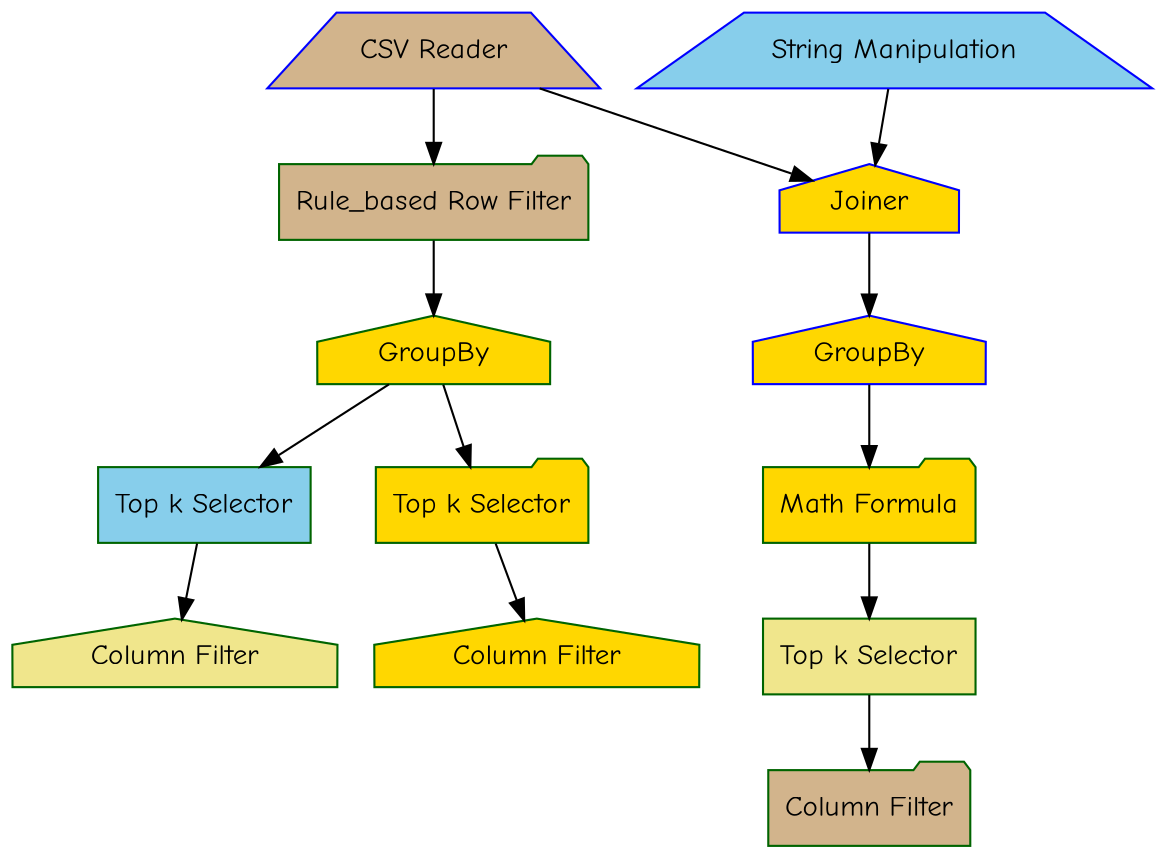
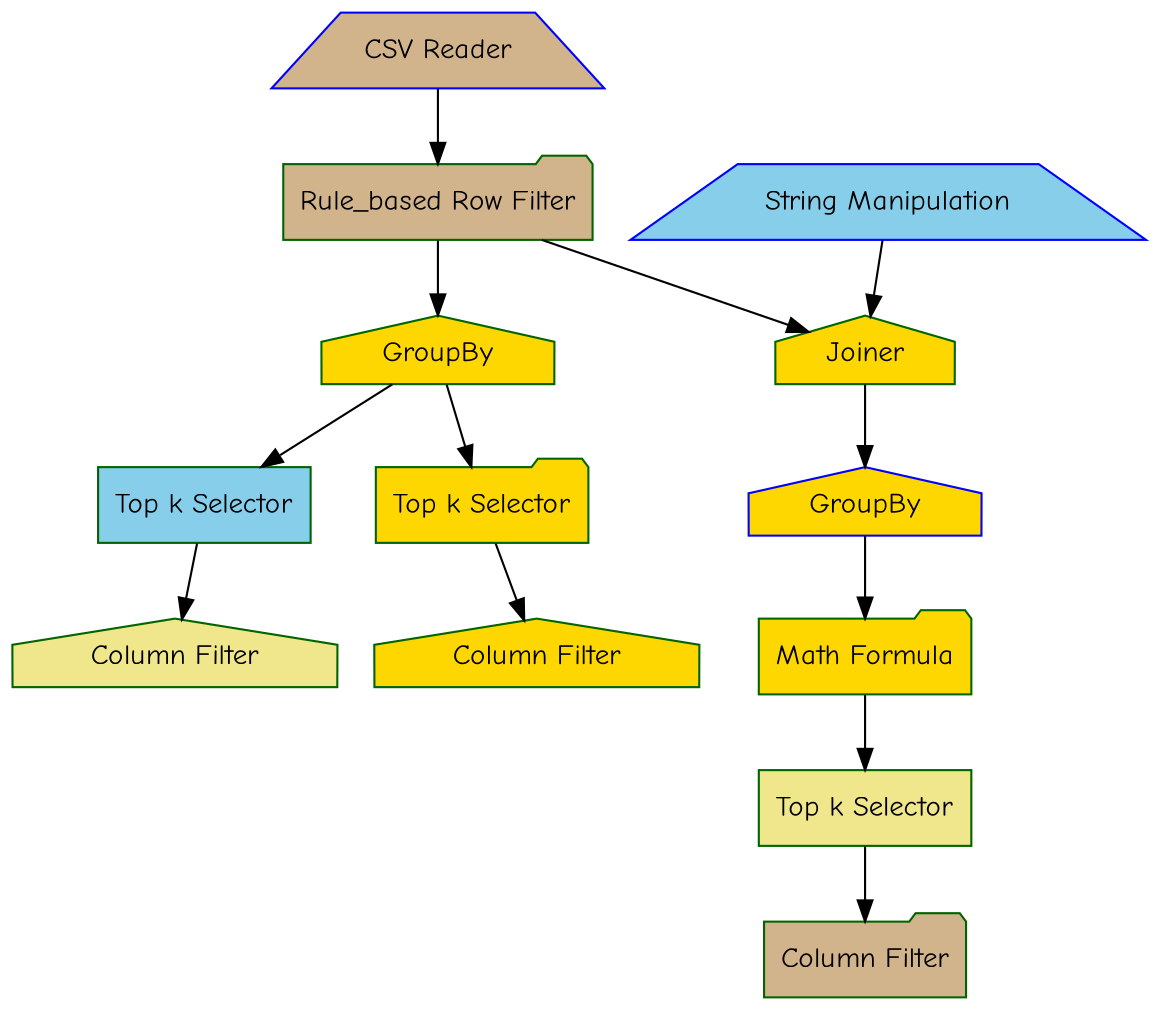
edge "CSV Reader" -> "Joiner": now "Rule_based Row Filter" -> "Joiner"
node "Joiner": color blue -> darkgreen
